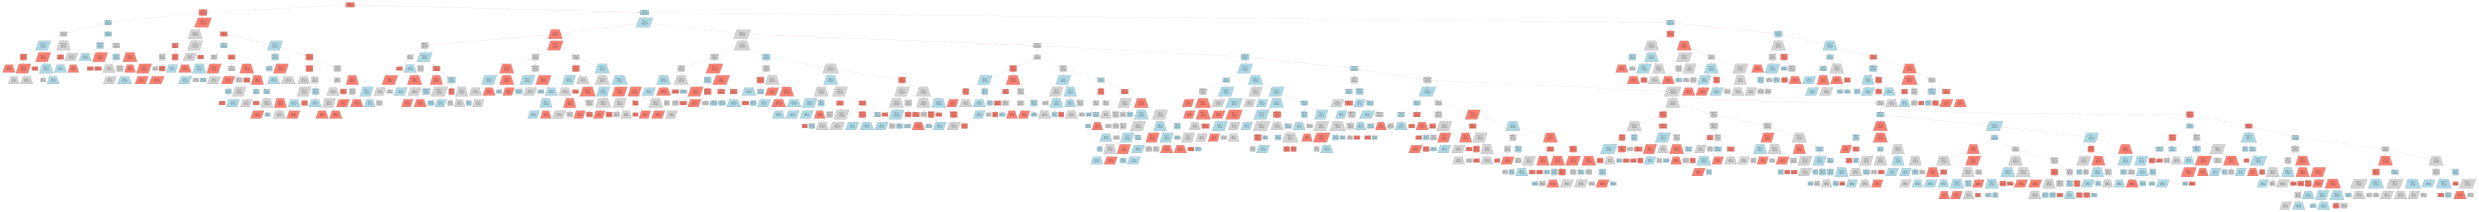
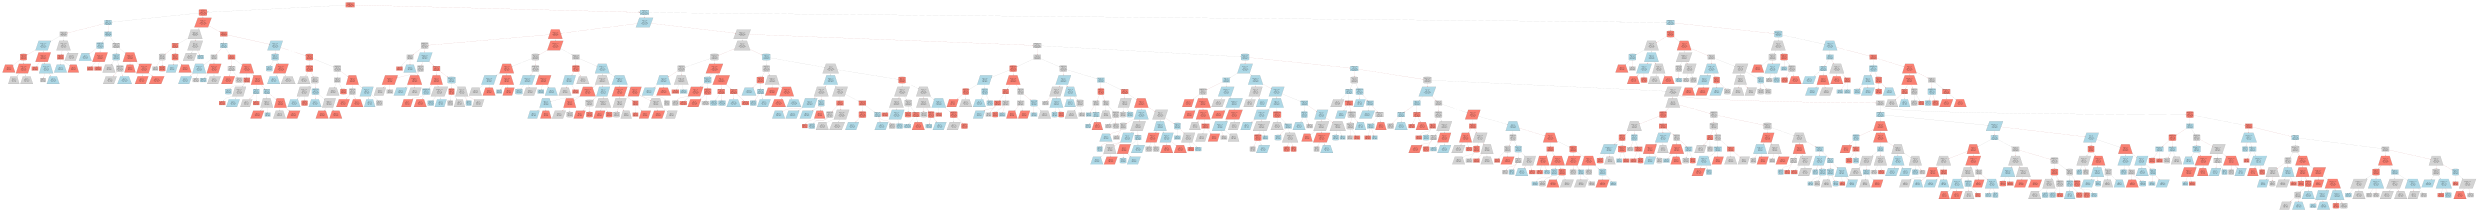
node "gini = 0.498 samples = 167 value = [78, 89] class = True": fillcolor salmon -> lightblue
node "gini = 0.5 samples = 214 value = [107, 107] class = False": removed
